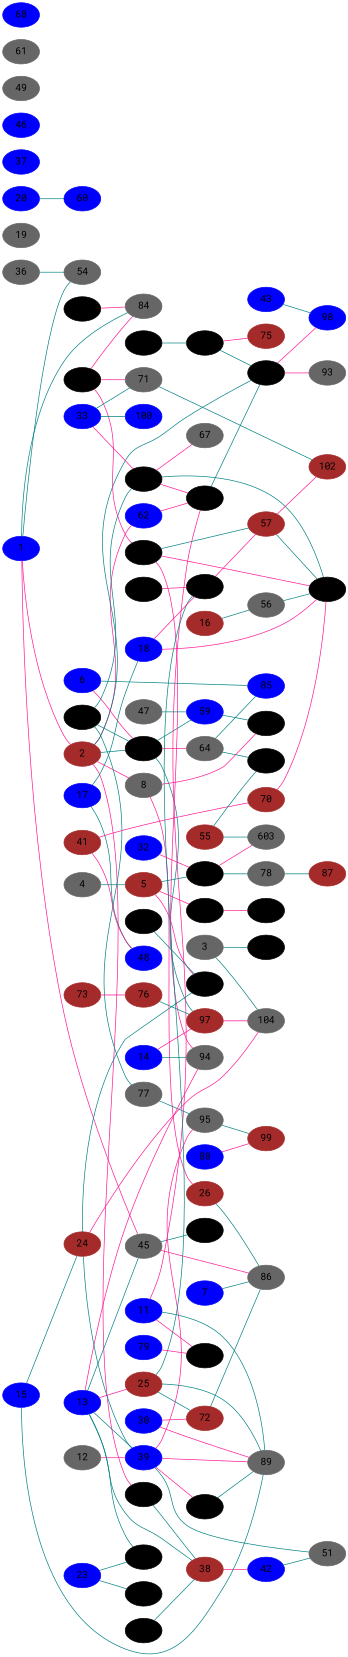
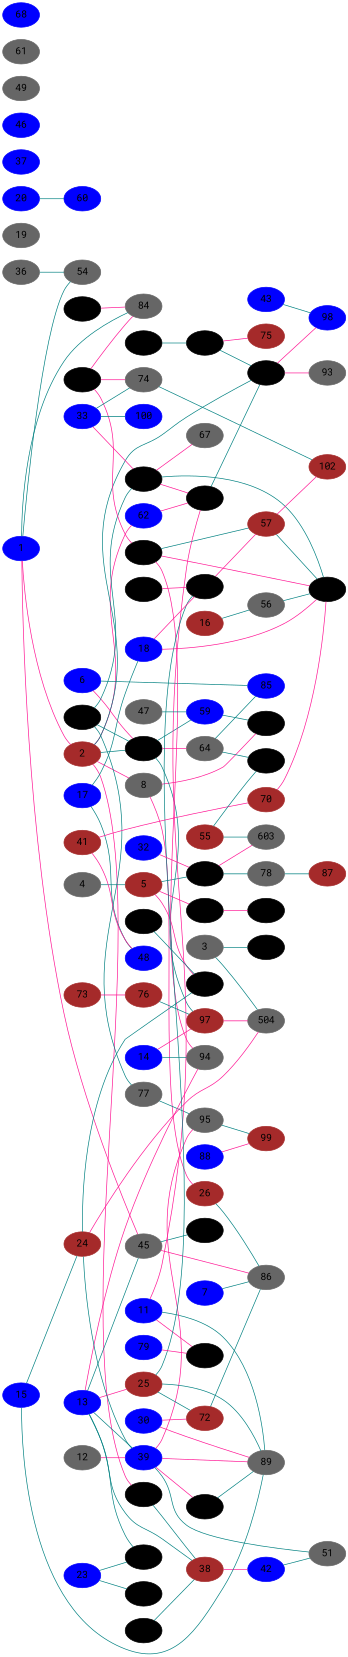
node "71": label "71" -> "74"
node "104": label "104" -> "504"
